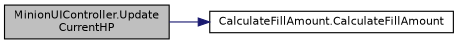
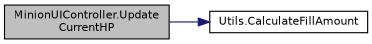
node "CalculateFillAmount.CalculateFillAmount": label "CalculateFillAmount.CalculateFillAmount" -> "Utils.CalculateFillAmount"
